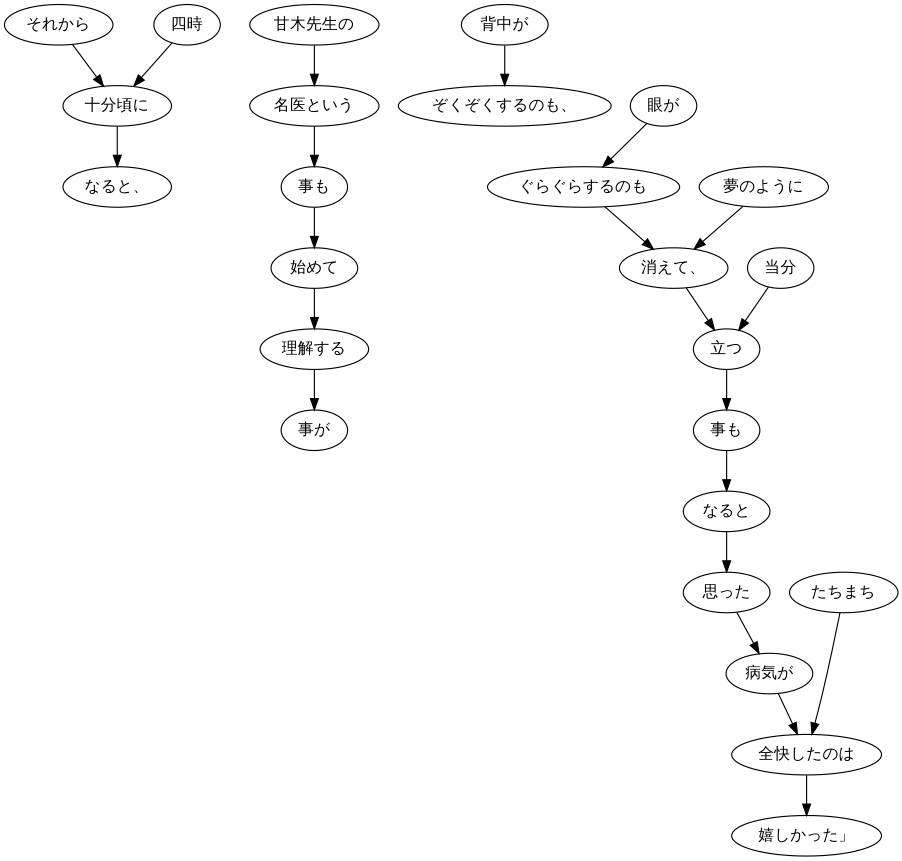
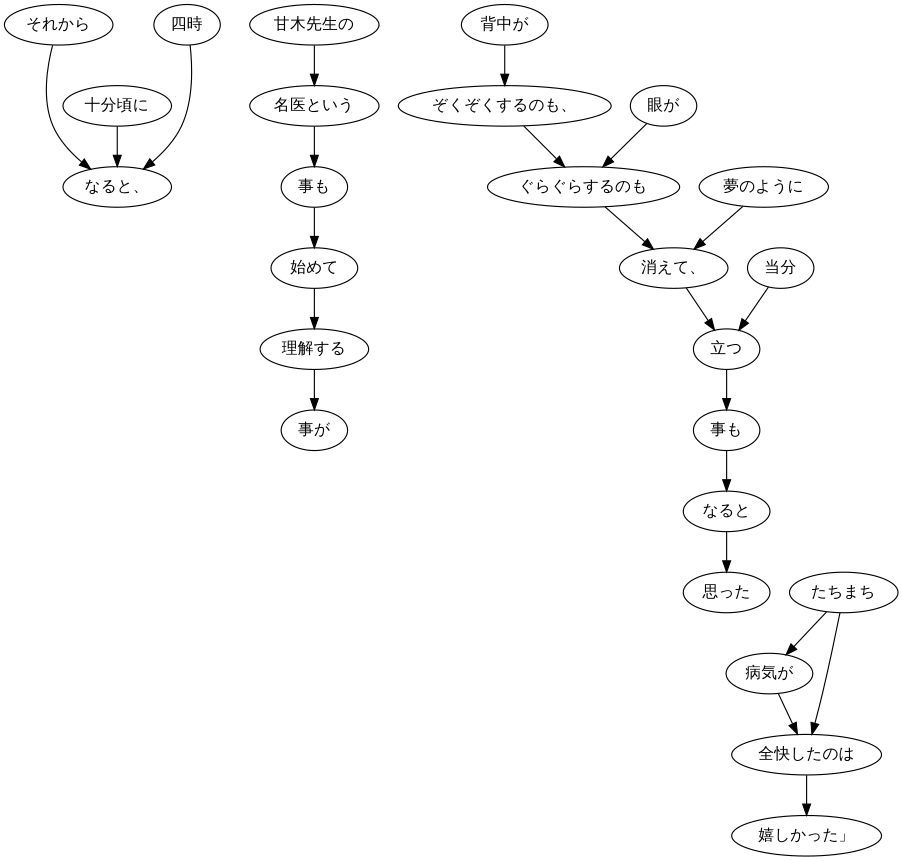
edge "四時" -> "十分頃に": now "四時" -> "なると、"
edge "それから" -> "十分頃に": now "それから" -> "なると、"
edge "ぞくぞくするのも、" -> "ぐらぐらするのも": added
edge "思った" -> "病気が": now "たちまち" -> "病気が"
